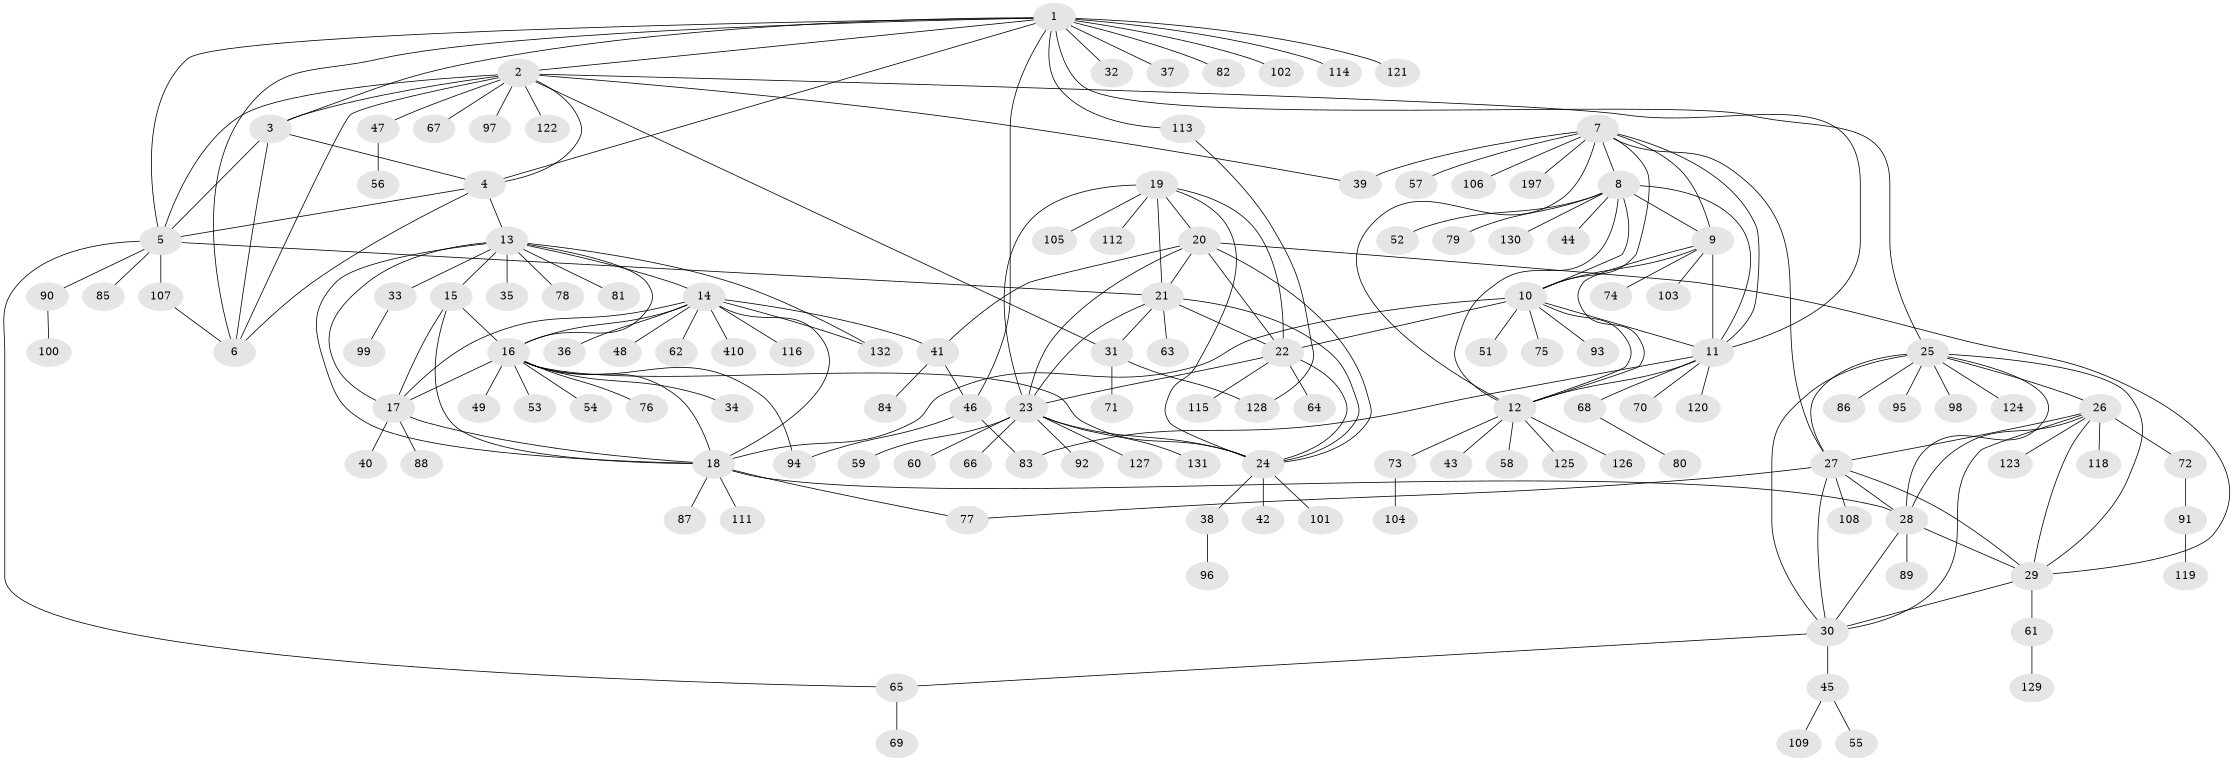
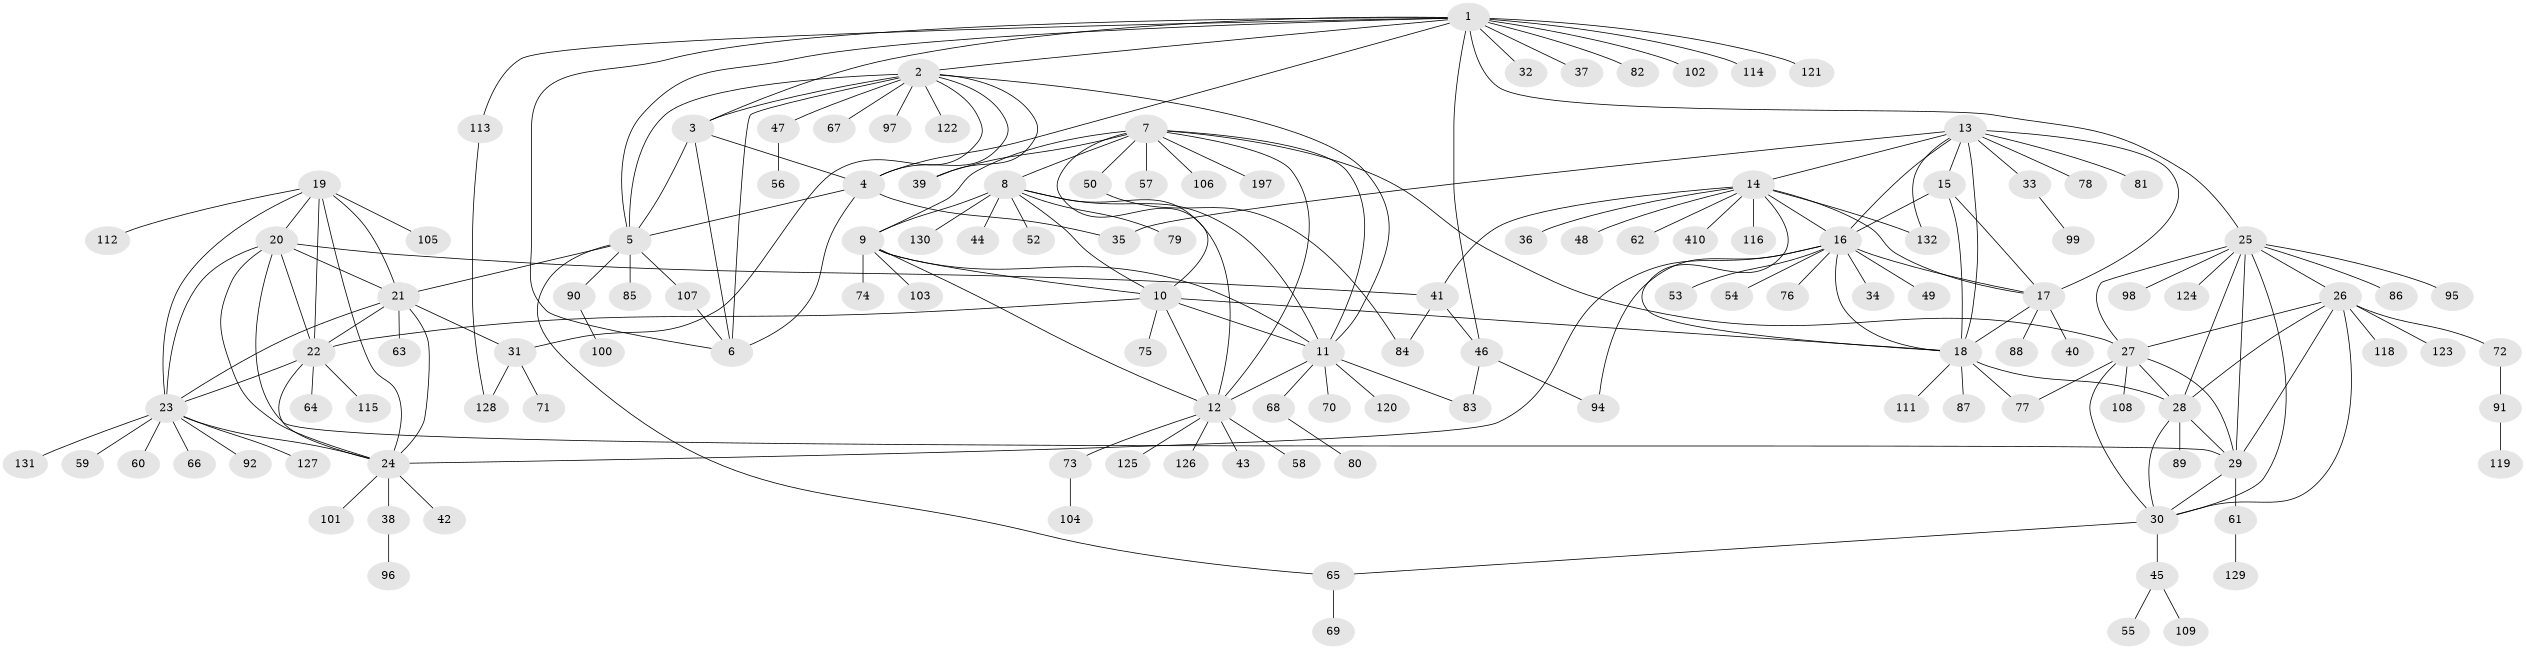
node "50": added
edge "4" -- "13": now "4" -- "35"
node "51": removed
node "93": removed
